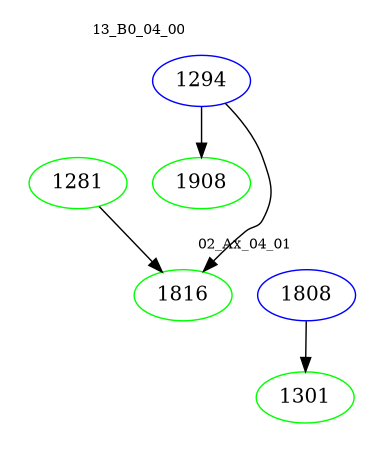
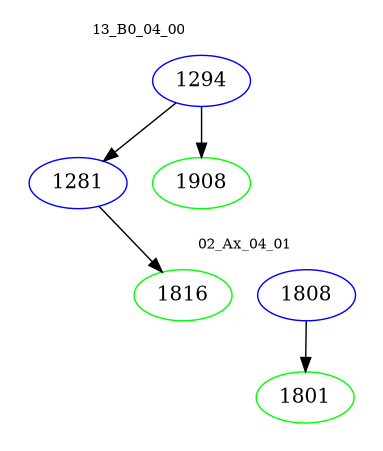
node "1281": color green -> blue
edge "1294" -> "1816": now "1294" -> "1281"
node "1301": label "1301" -> "1801"
